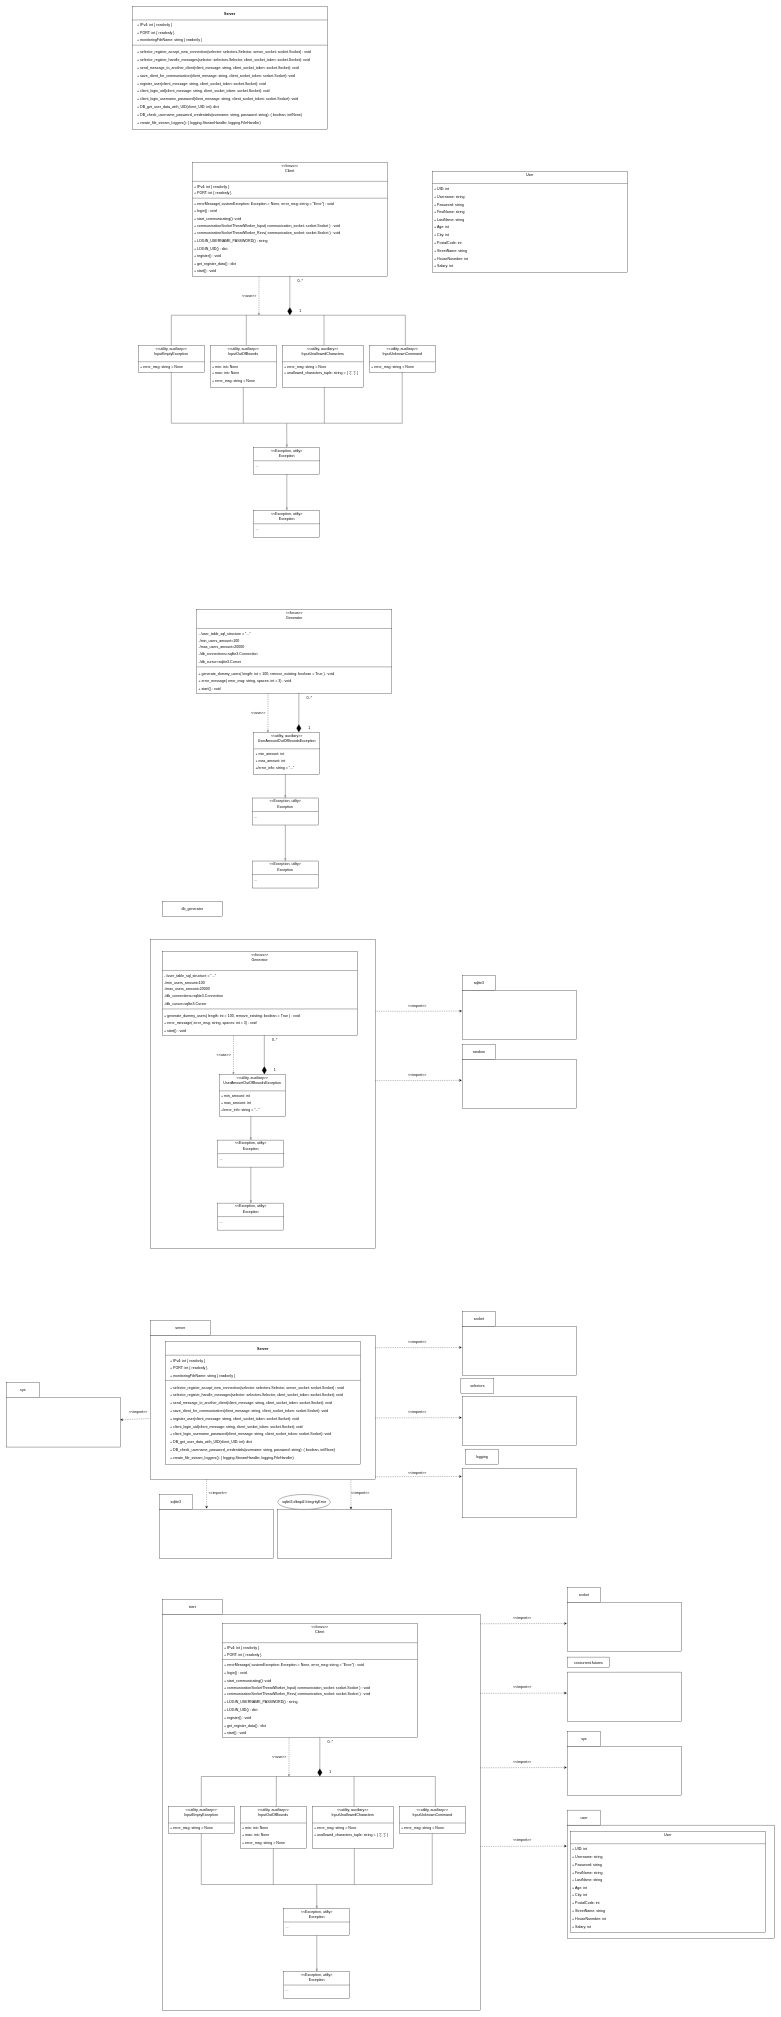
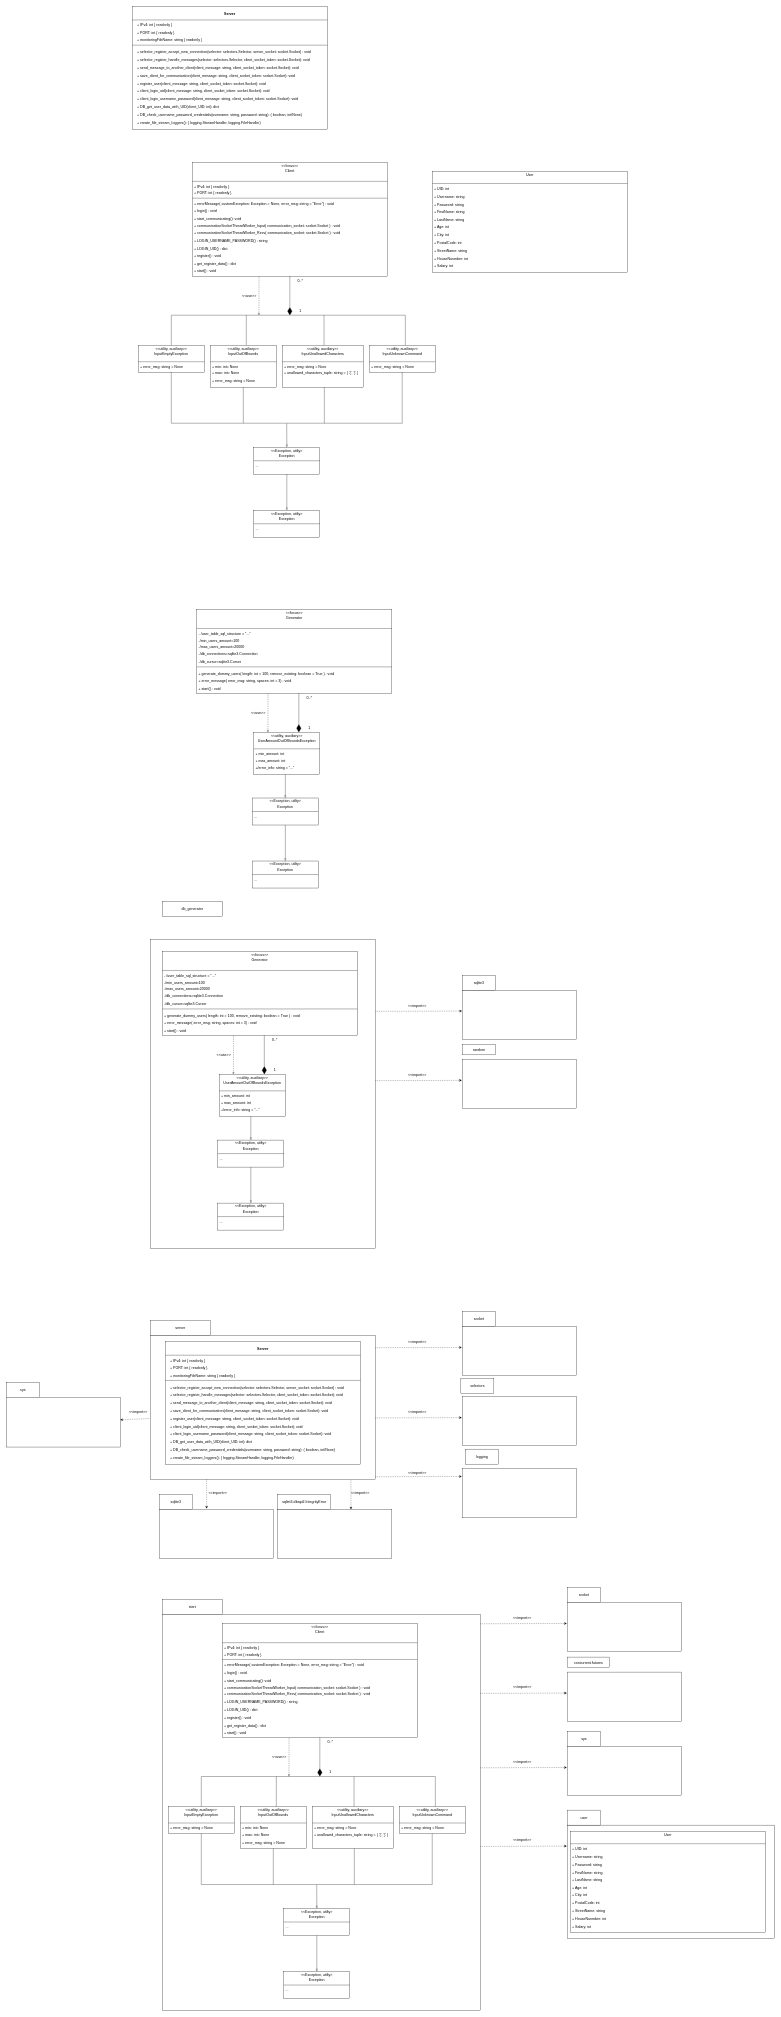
node "random": size 33x15 -> 33x11
node "sqliet3.dbapi2.IntegrityError": shape ellipse -> rectangle
